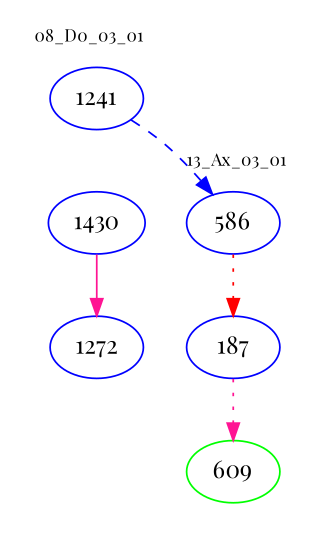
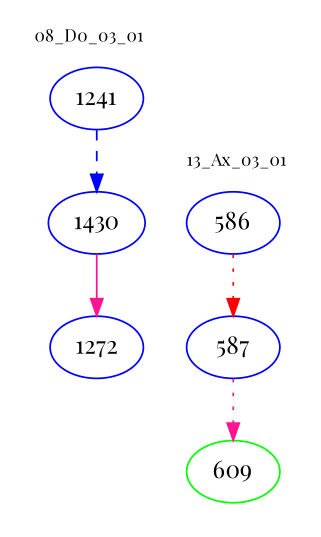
edge "1241" -> "586": now "1241" -> "1430"
node "187": label "187" -> "587"
